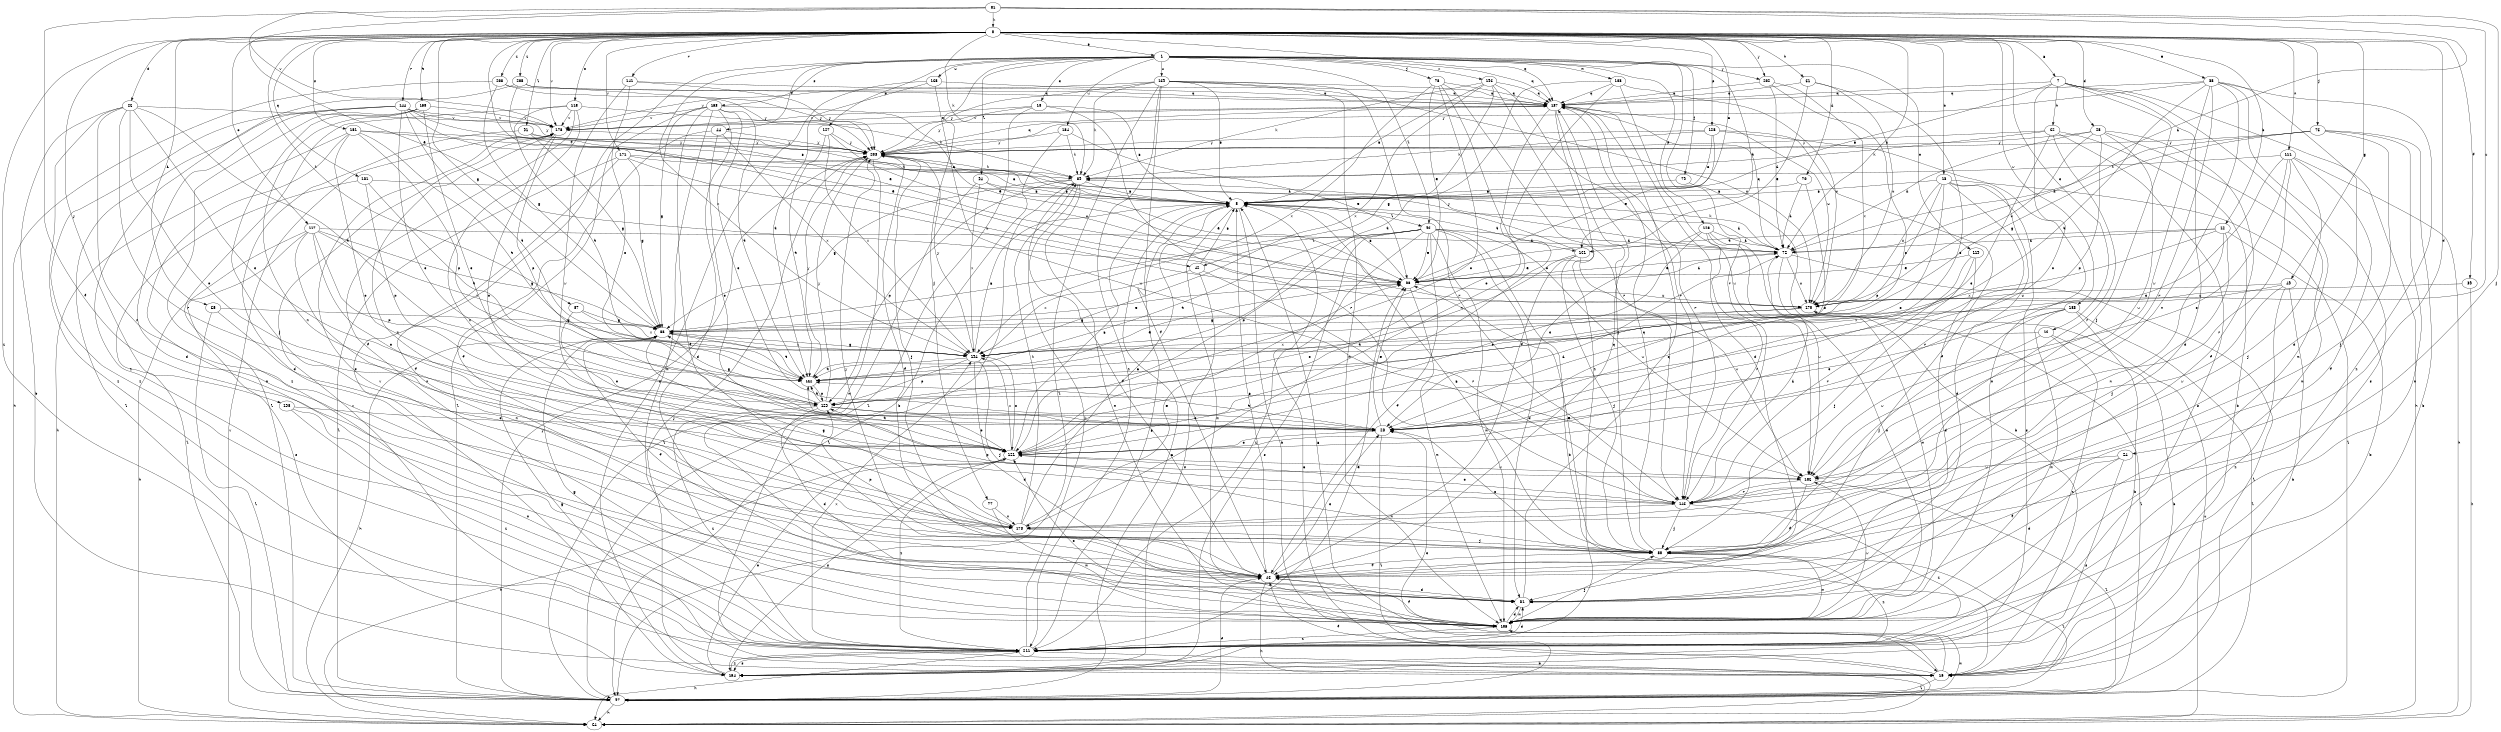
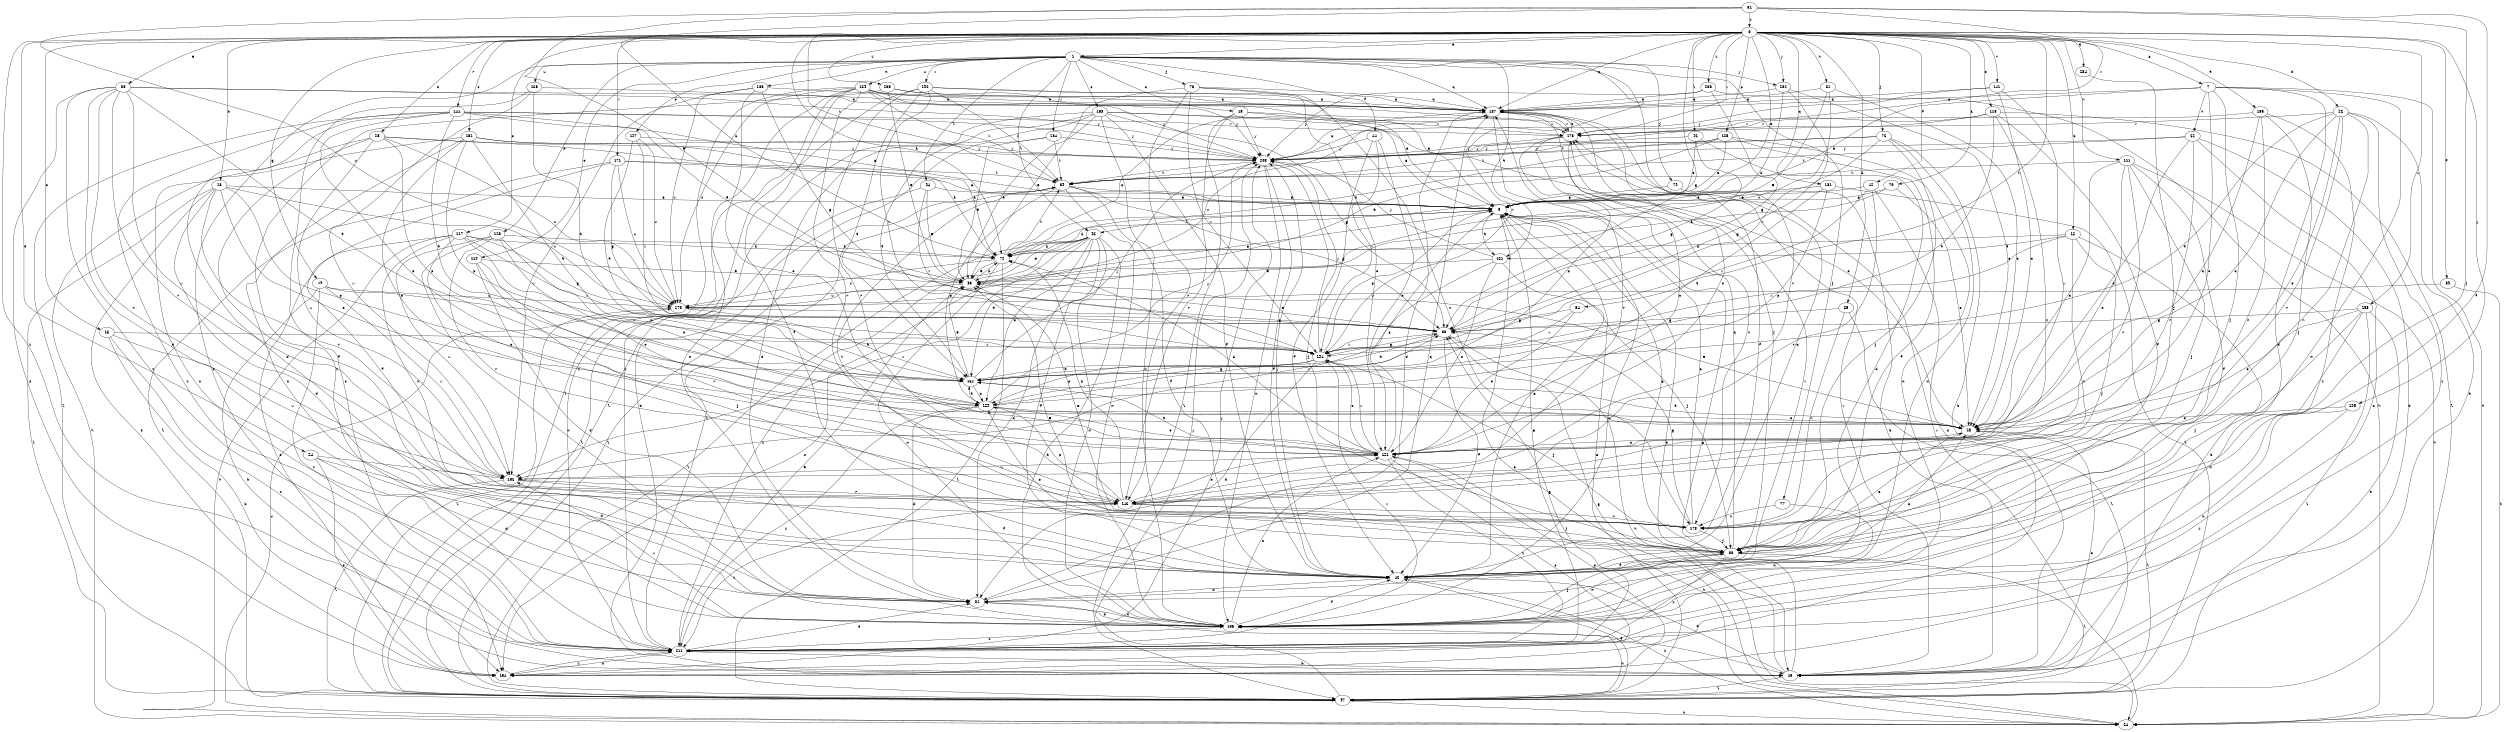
node "134": added
edge "96" -> "42": now "96" -> "97"
node "87": label "87" -> "84"
edge "38" -> "105": removed, label "m"
edge "211" -> "64": removed, label "h"
